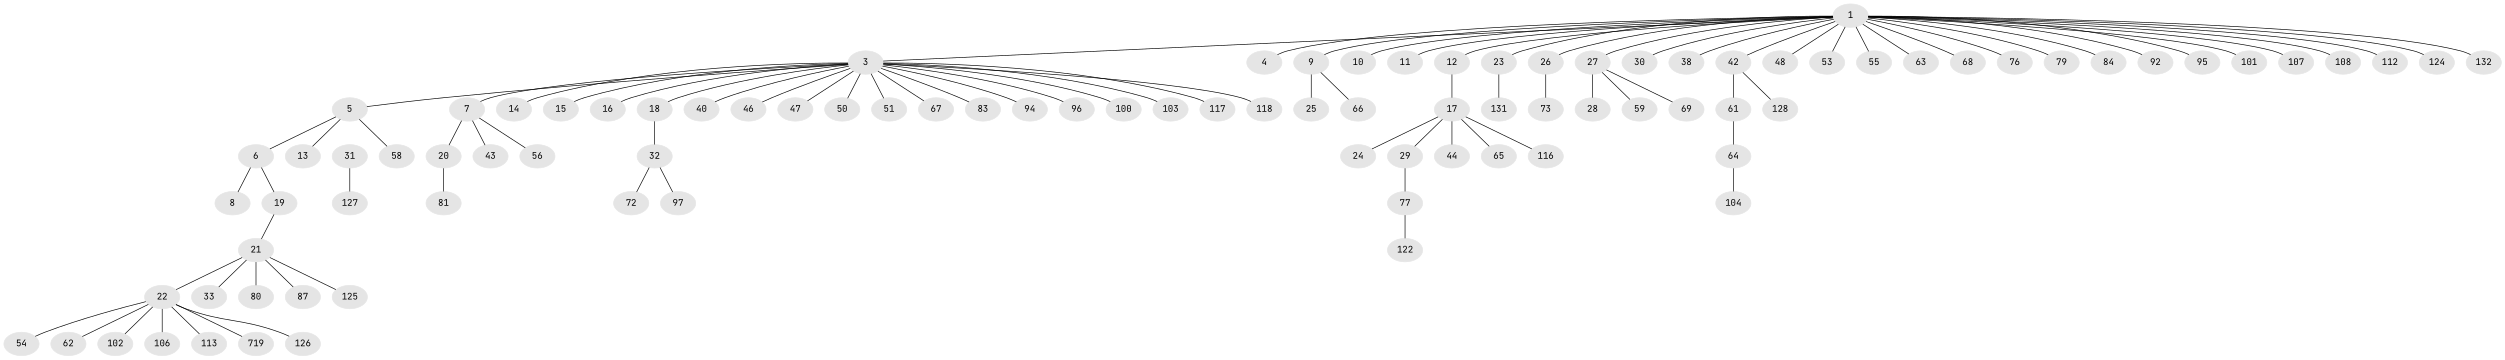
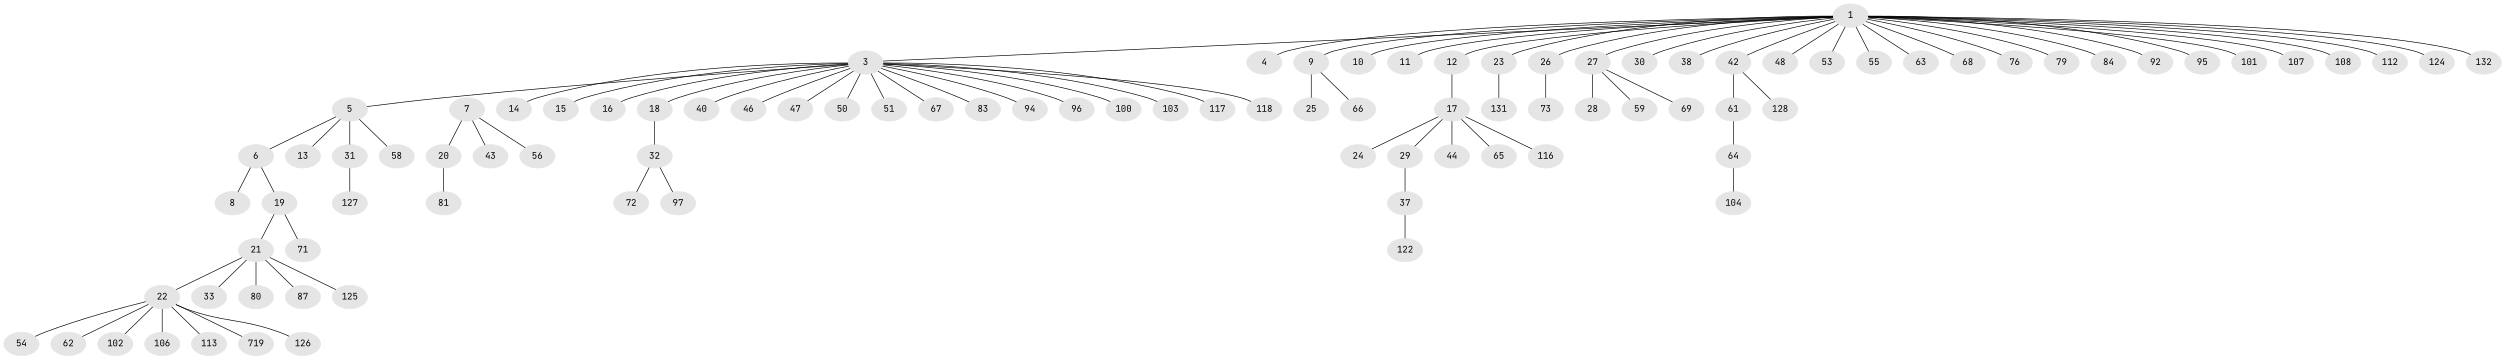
edge "3" -- "7": removed
edge "5" -- "31": added
node "77": label "77" -> "37"
node "71": added
